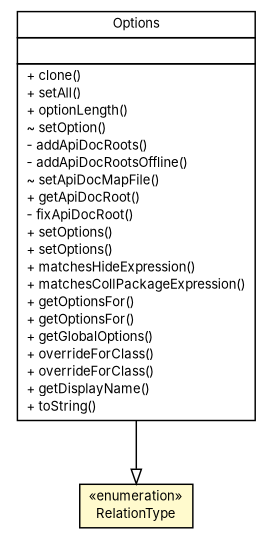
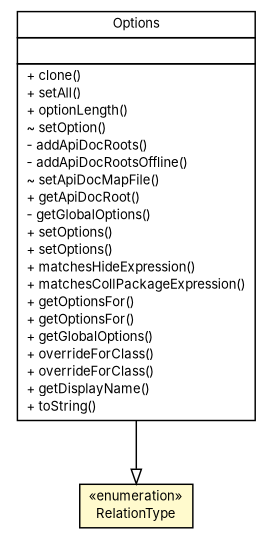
node "Options": text "- fixApiDocRoot()" -> "- getGlobalOptions()"
